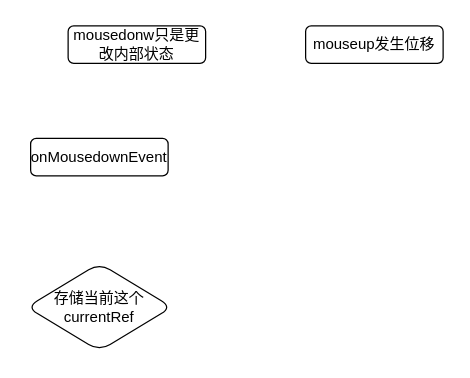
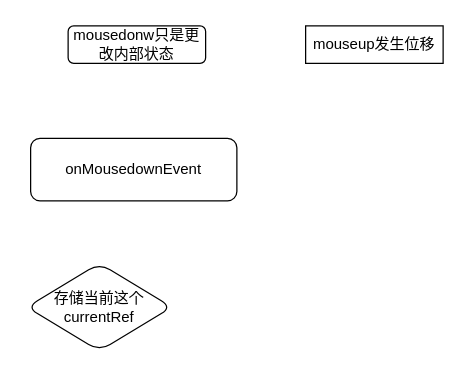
node "mouseup发生位移": shape rounded rectangle -> rectangle
node "onMousedownEvent": size 138x38 -> 206x63
